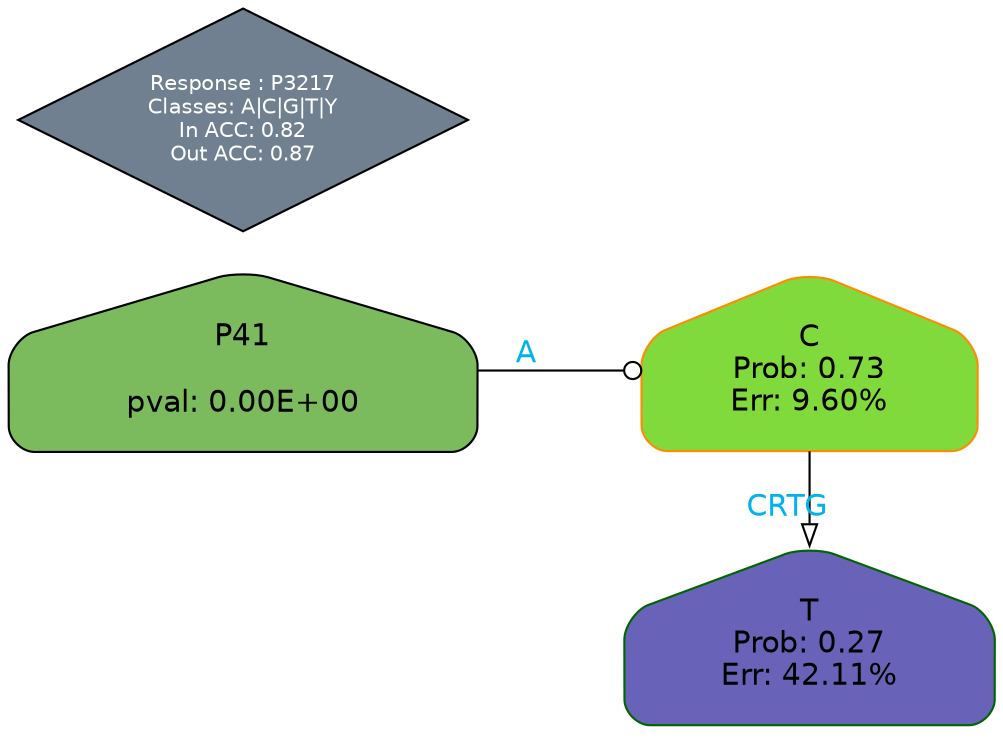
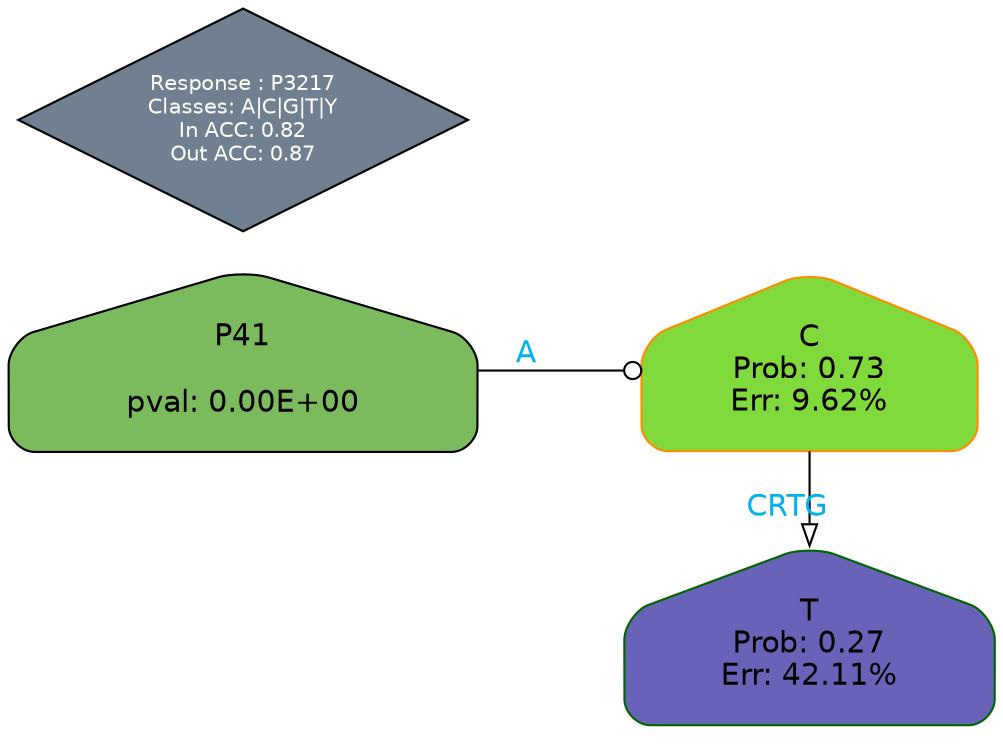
node "C Prob: 0.73 Err: 9.60%": label "C Prob: 0.73 Err: 9.60%" -> "C Prob: 0.73 Err: 9.62%"
